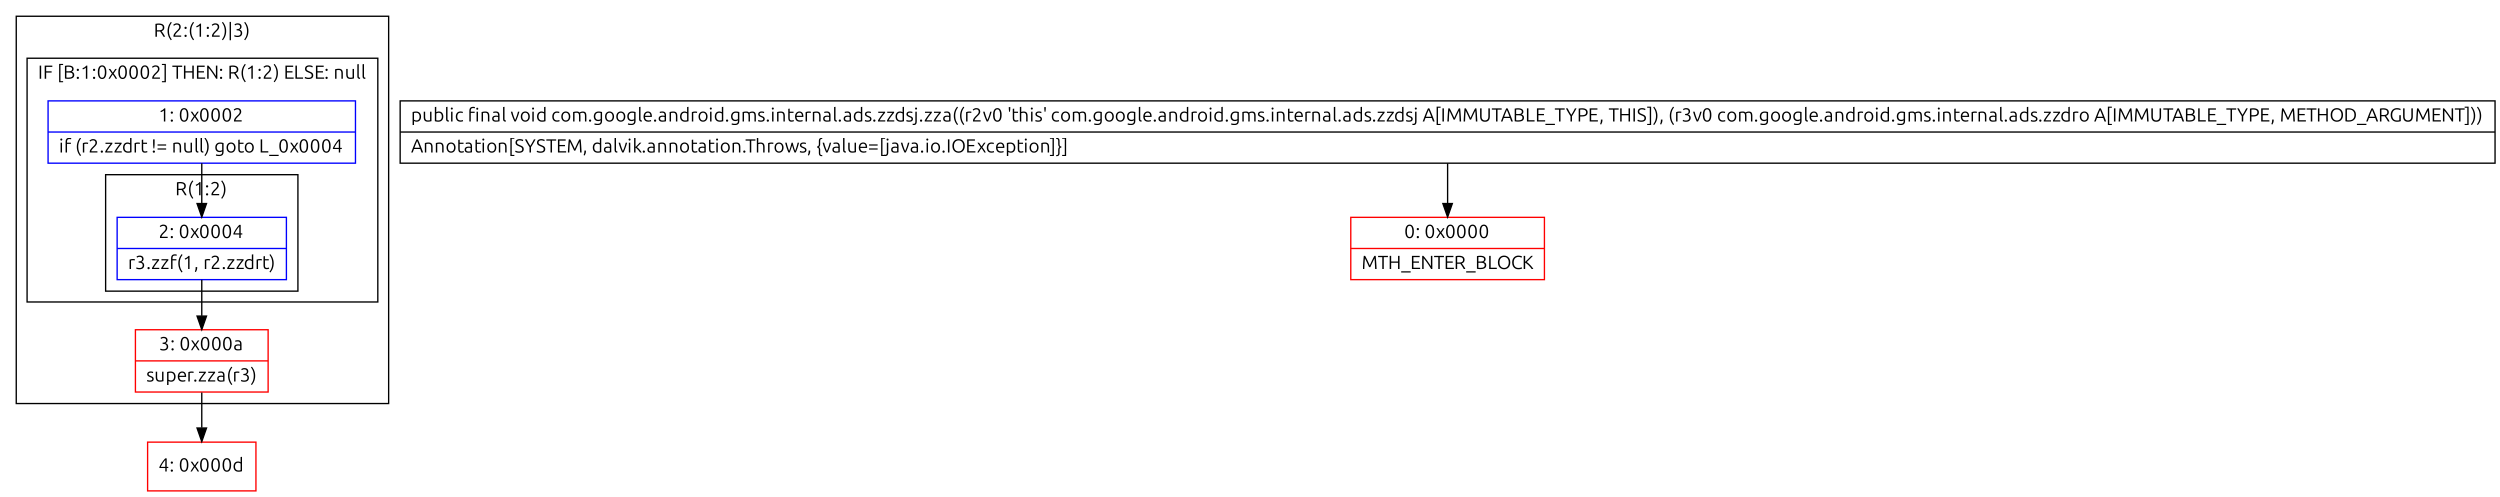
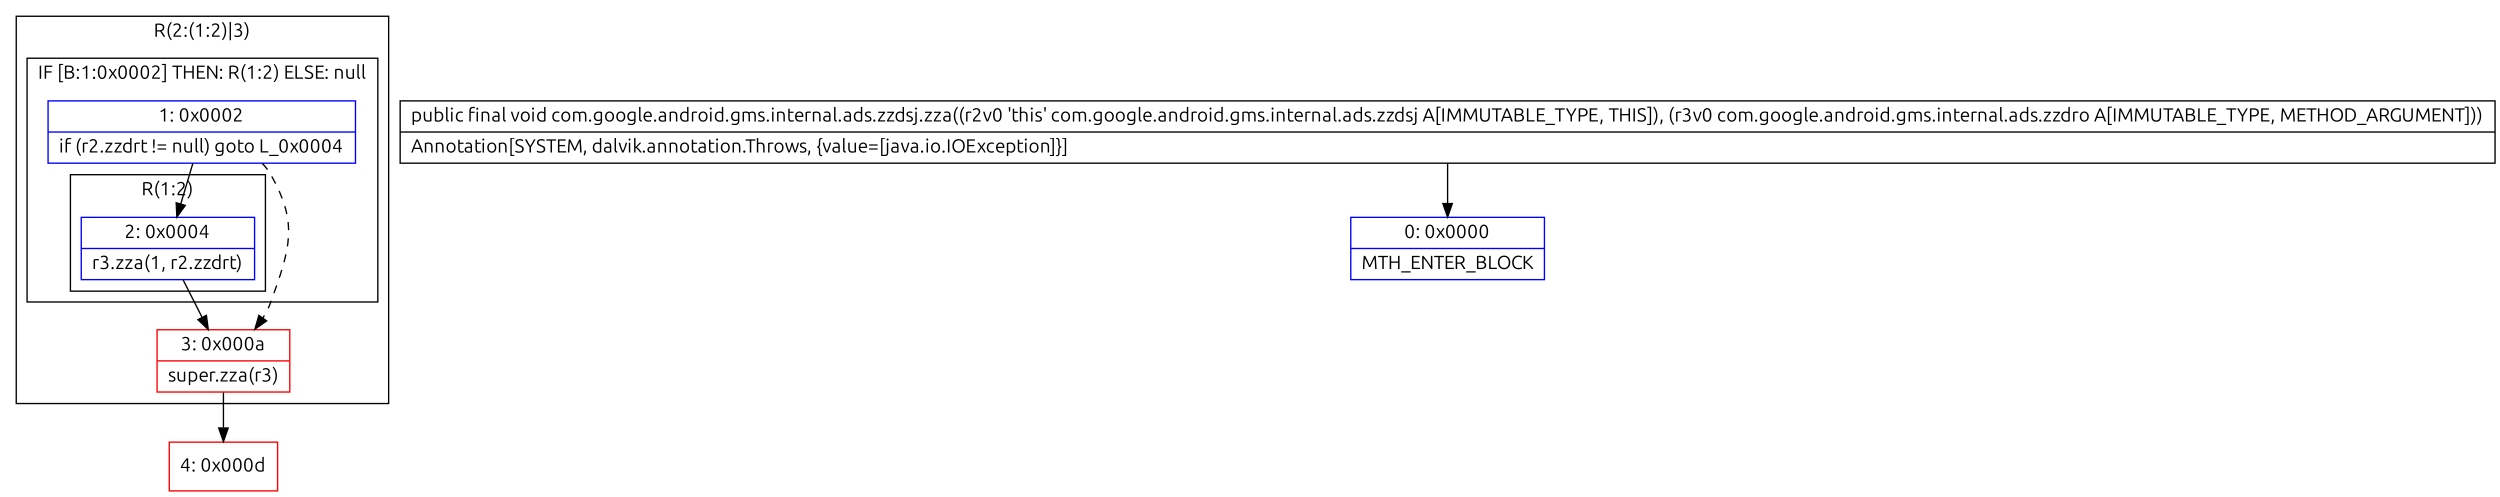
edge "1: 0x0002" -> "3: 0x000a": added
node "0: 0x0000": color red -> blue
node "2: 0x0004": text "r3.zzf(1, r2.zzdrt)" -> "r3.zza(1, r2.zzdrt)"
